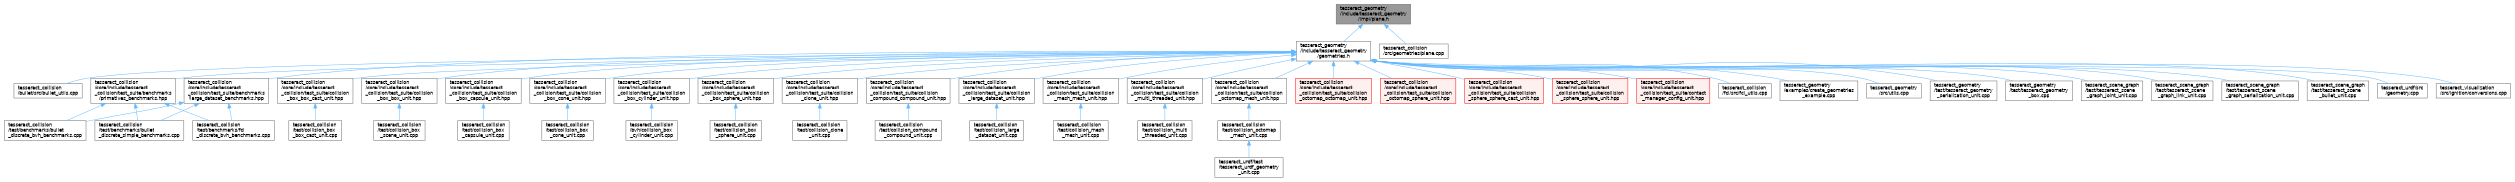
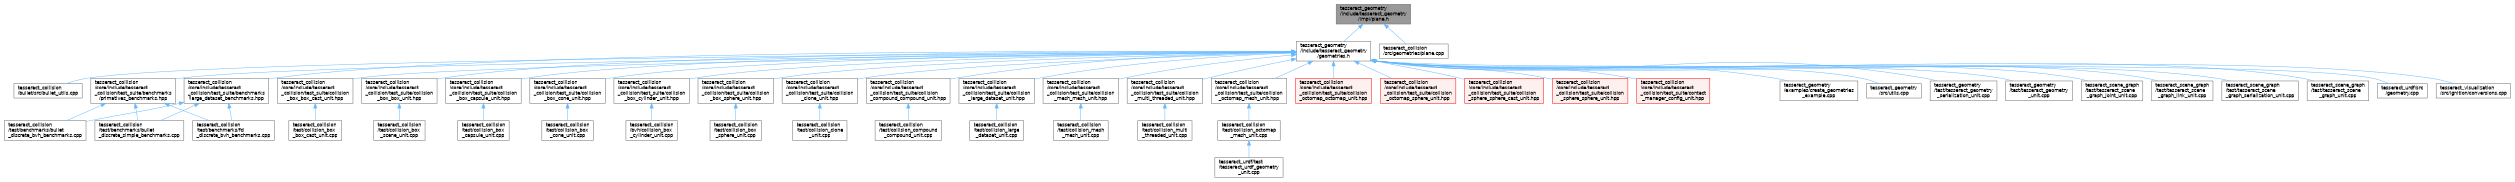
node "tesseract_collision /fcl/src/fcl_utils.cpp": removed
node "tesseract_geometry /test/tesseract_geometry _box.cpp": label "tesseract_geometry /test/tesseract_geometry _box.cpp" -> "tesseract_geometry /test/tesseract_geometry _unit.cpp"
node "tesseract_scene_graph /test/tesseract_scene _bullet_unit.cpp": label "tesseract_scene_graph /test/tesseract_scene _bullet_unit.cpp" -> "tesseract_scene_graph /test/tesseract_scene _graph_unit.cpp"
